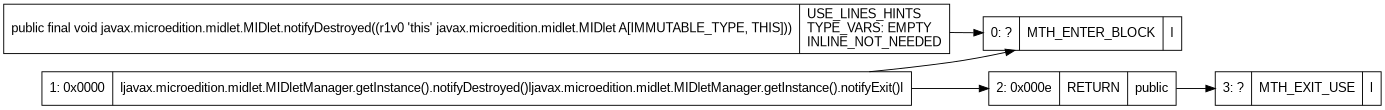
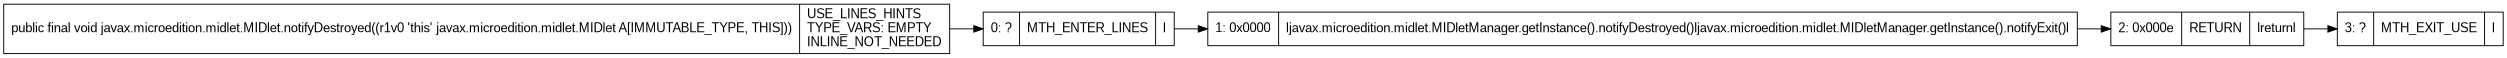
node "0: ?": text "MTH_ENTER_BLOCK" -> "MTH_ENTER_LINES"
edge "1: 0x0000" -> "0: ?": reversed
node "2: 0x000e": text "public" -> "lreturnl"
